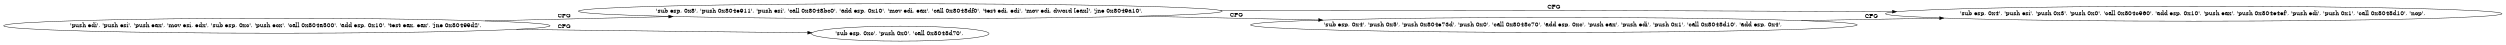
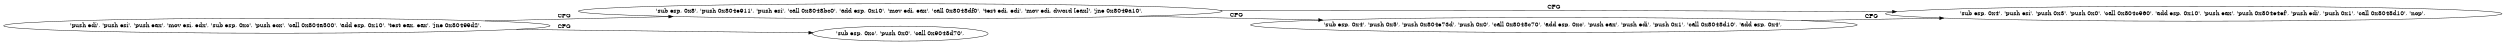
node "'sub esp, 0xc', 'push 0x0', 'call 0x8048d70',": label "'sub esp, 0xc', 'push 0x0', 'call 0x8048d70'," -> "'sub esp, 0xc', 'push 0x0', 'call 0x9048d70',"
